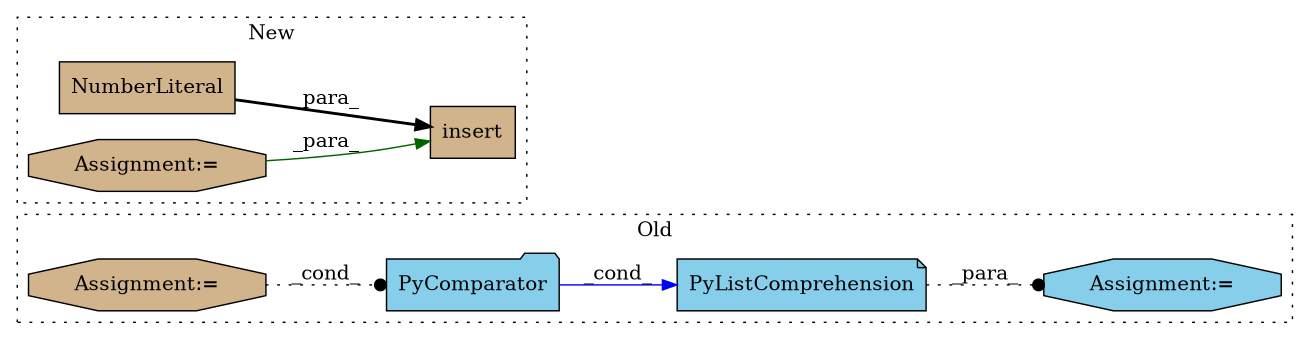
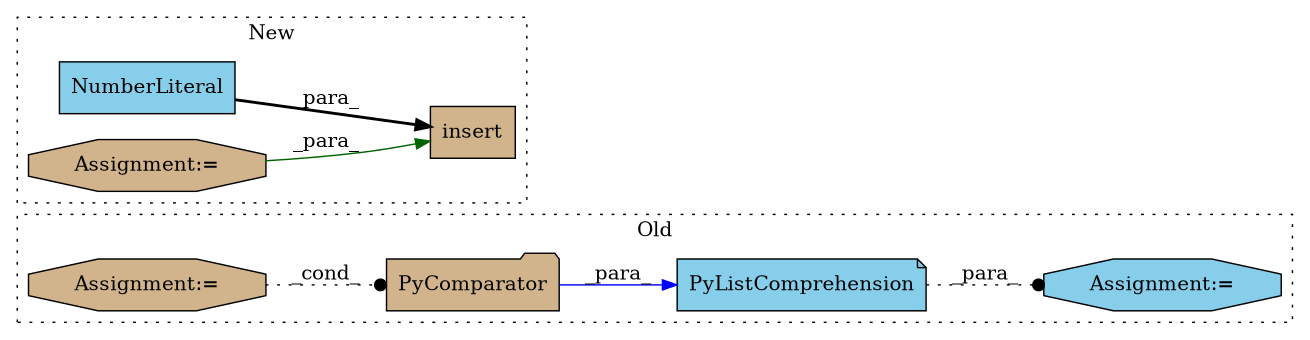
node "NumberLiteral": fillcolor tan -> skyblue
edge "PyComparator" -> "PyListComprehension": label "_cond_" -> "_para_"
node "PyComparator": fillcolor skyblue -> tan
